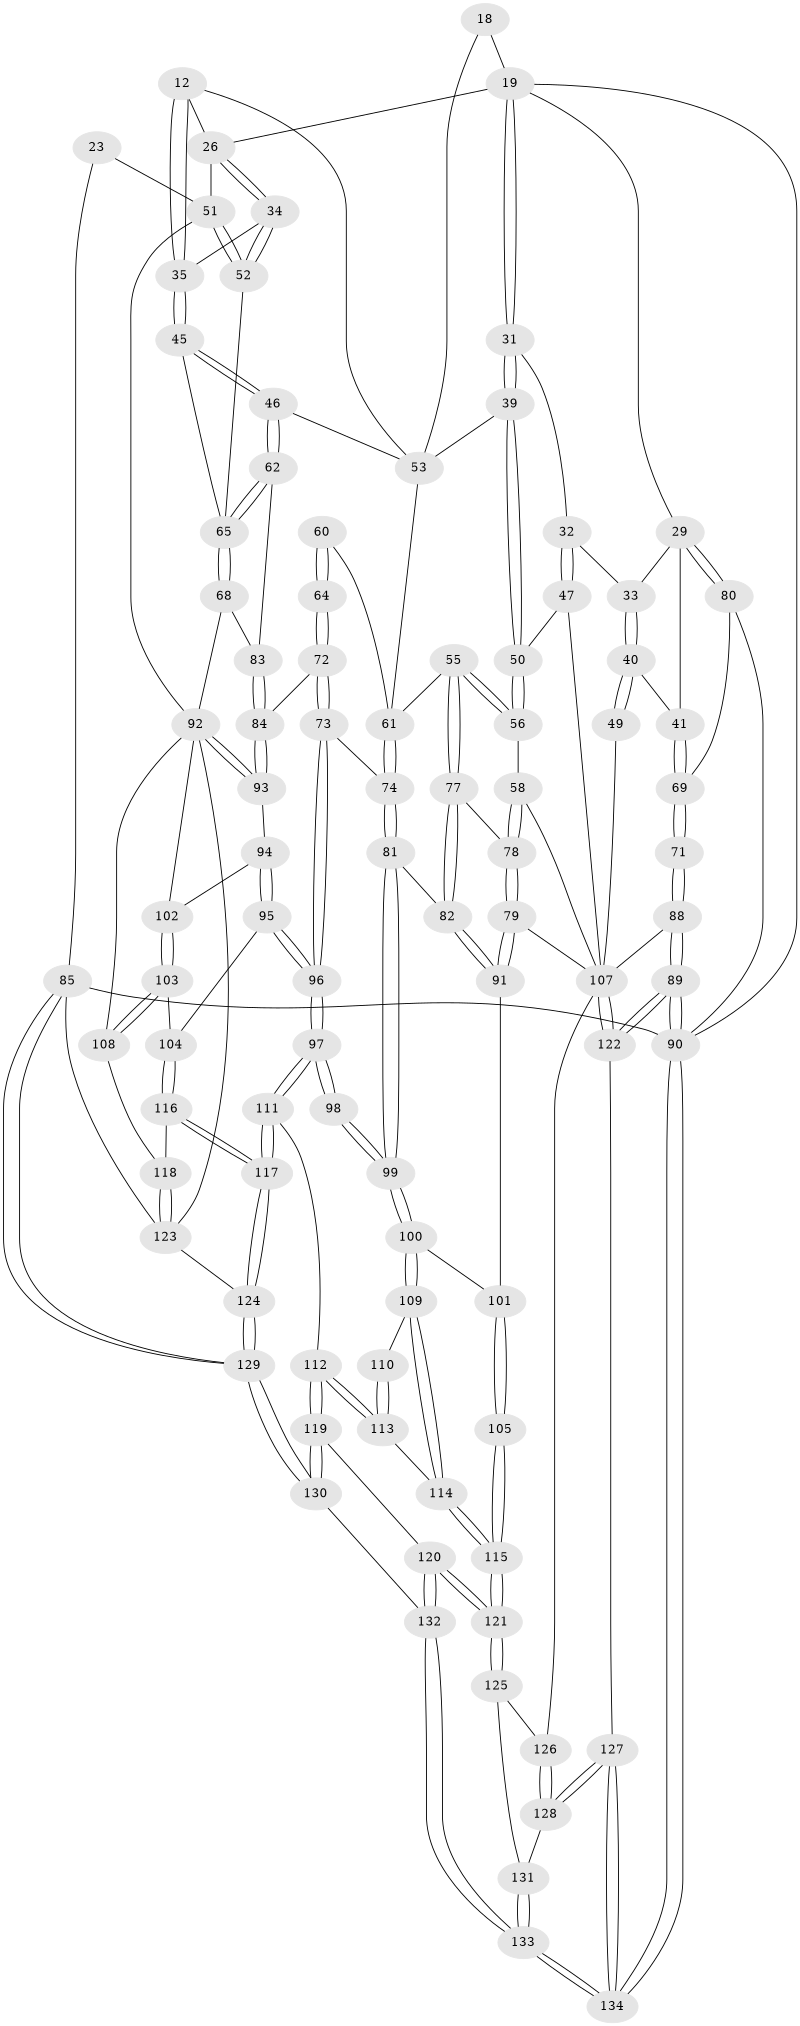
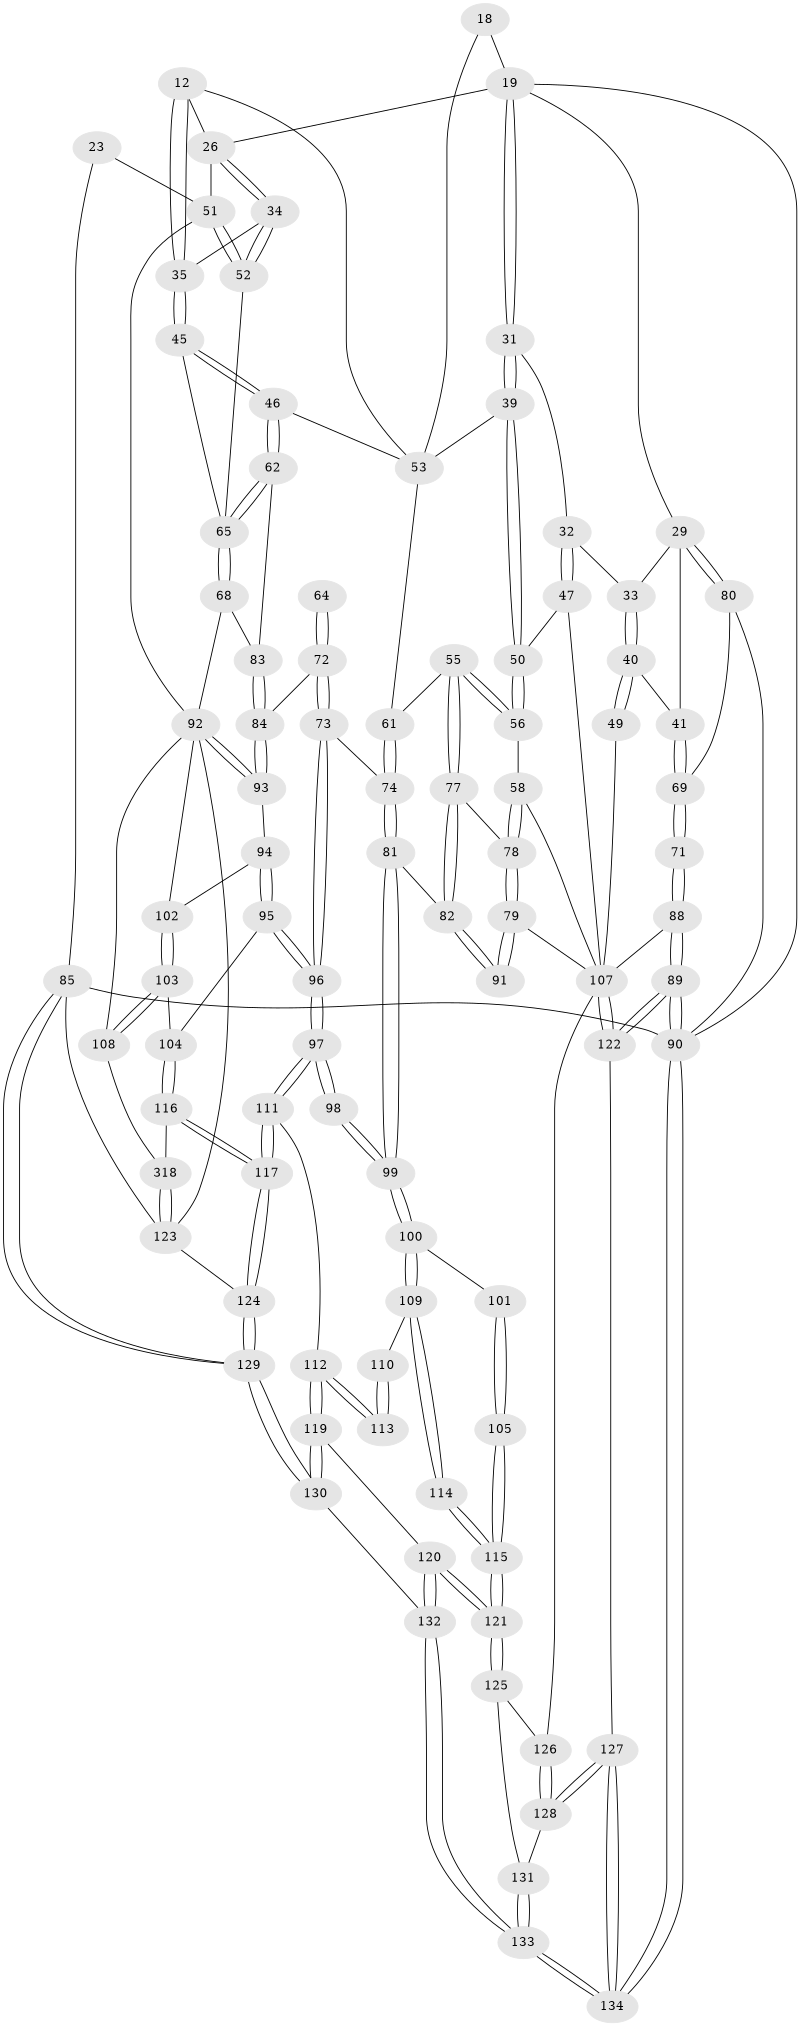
node "60": removed
edge "91" -- "101": removed
node "118": label "118" -> "318"
edge "113" -- "114": removed
